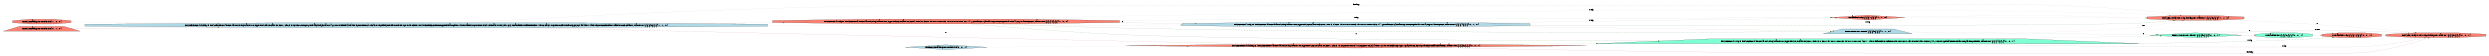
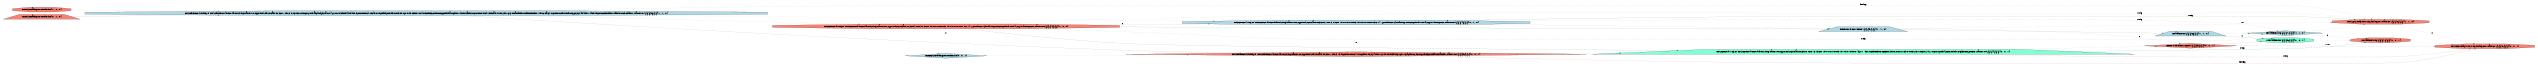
node "set.addRR(rrsig)@@@7@@@['1', '1', '0']": fillcolor salmon -> lightblue
node "set.addRR(txt)@@@6@@@['1', '1', '0']": added
node "RRset rrset = new RRset()@@@5@@@['0', '0', '1']": fillcolor aquamarine -> salmon
